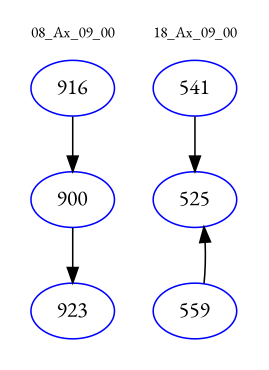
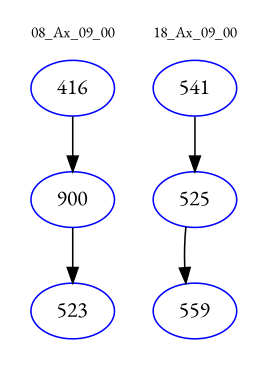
node "916": label "916" -> "416"
edge "559" -> "525": reversed
node "923": label "923" -> "523"
